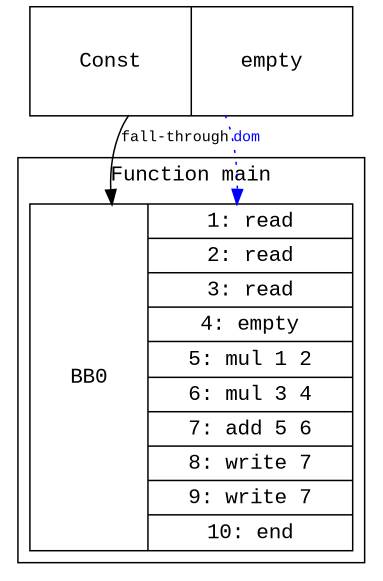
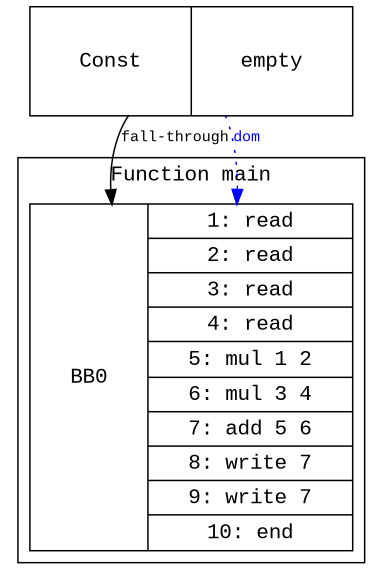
node "BB0": text "4: empty" -> "4: read"
